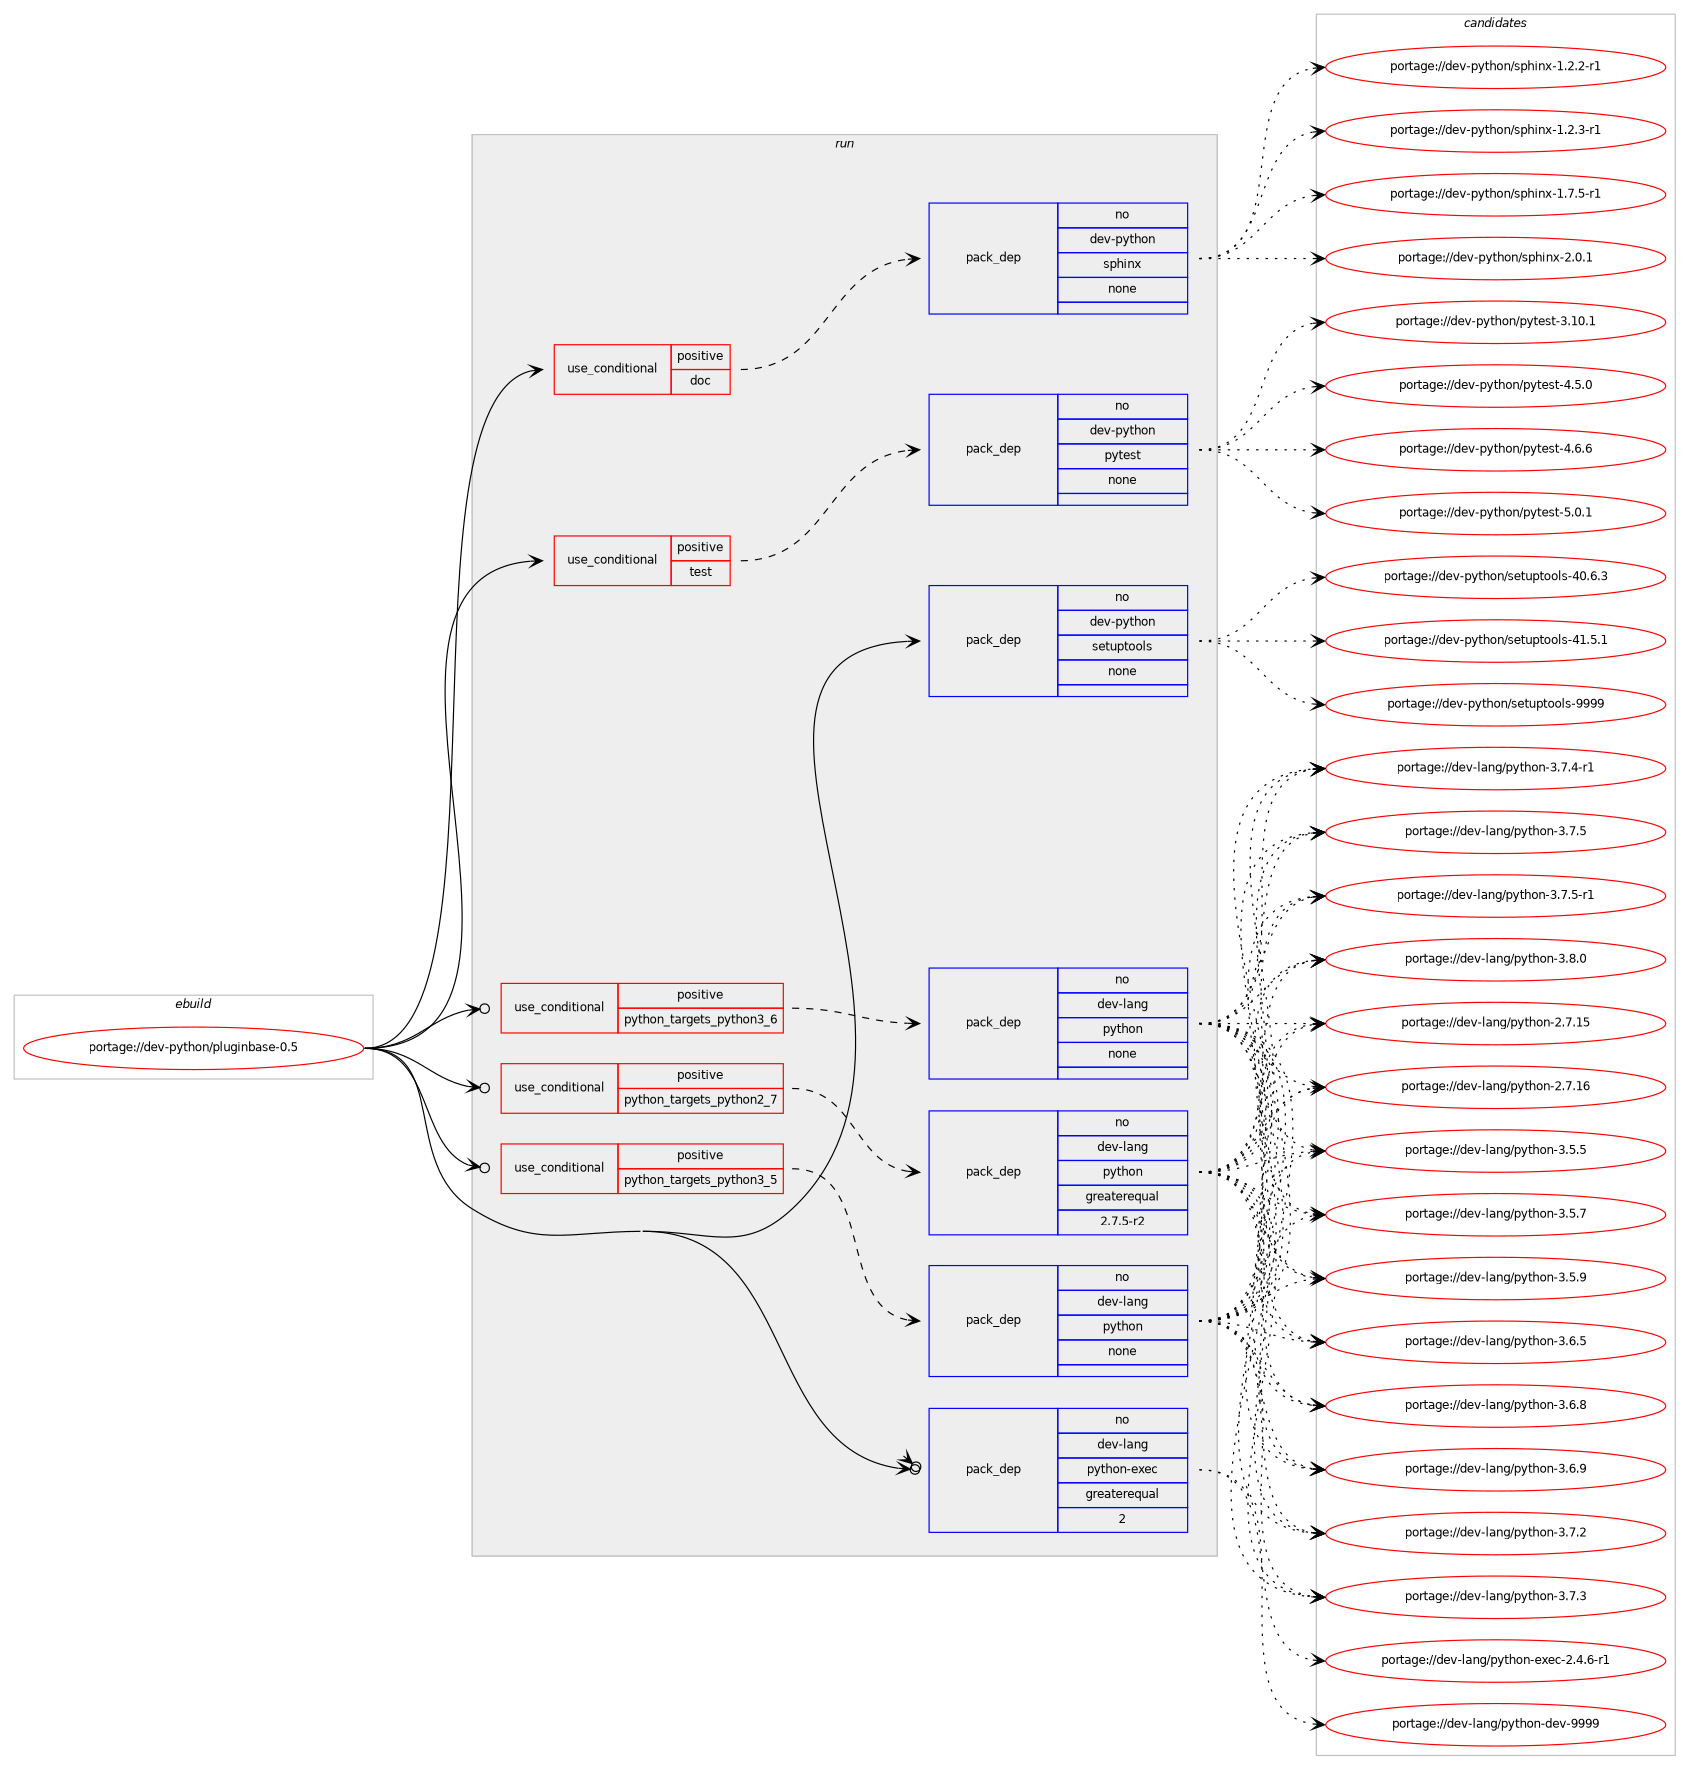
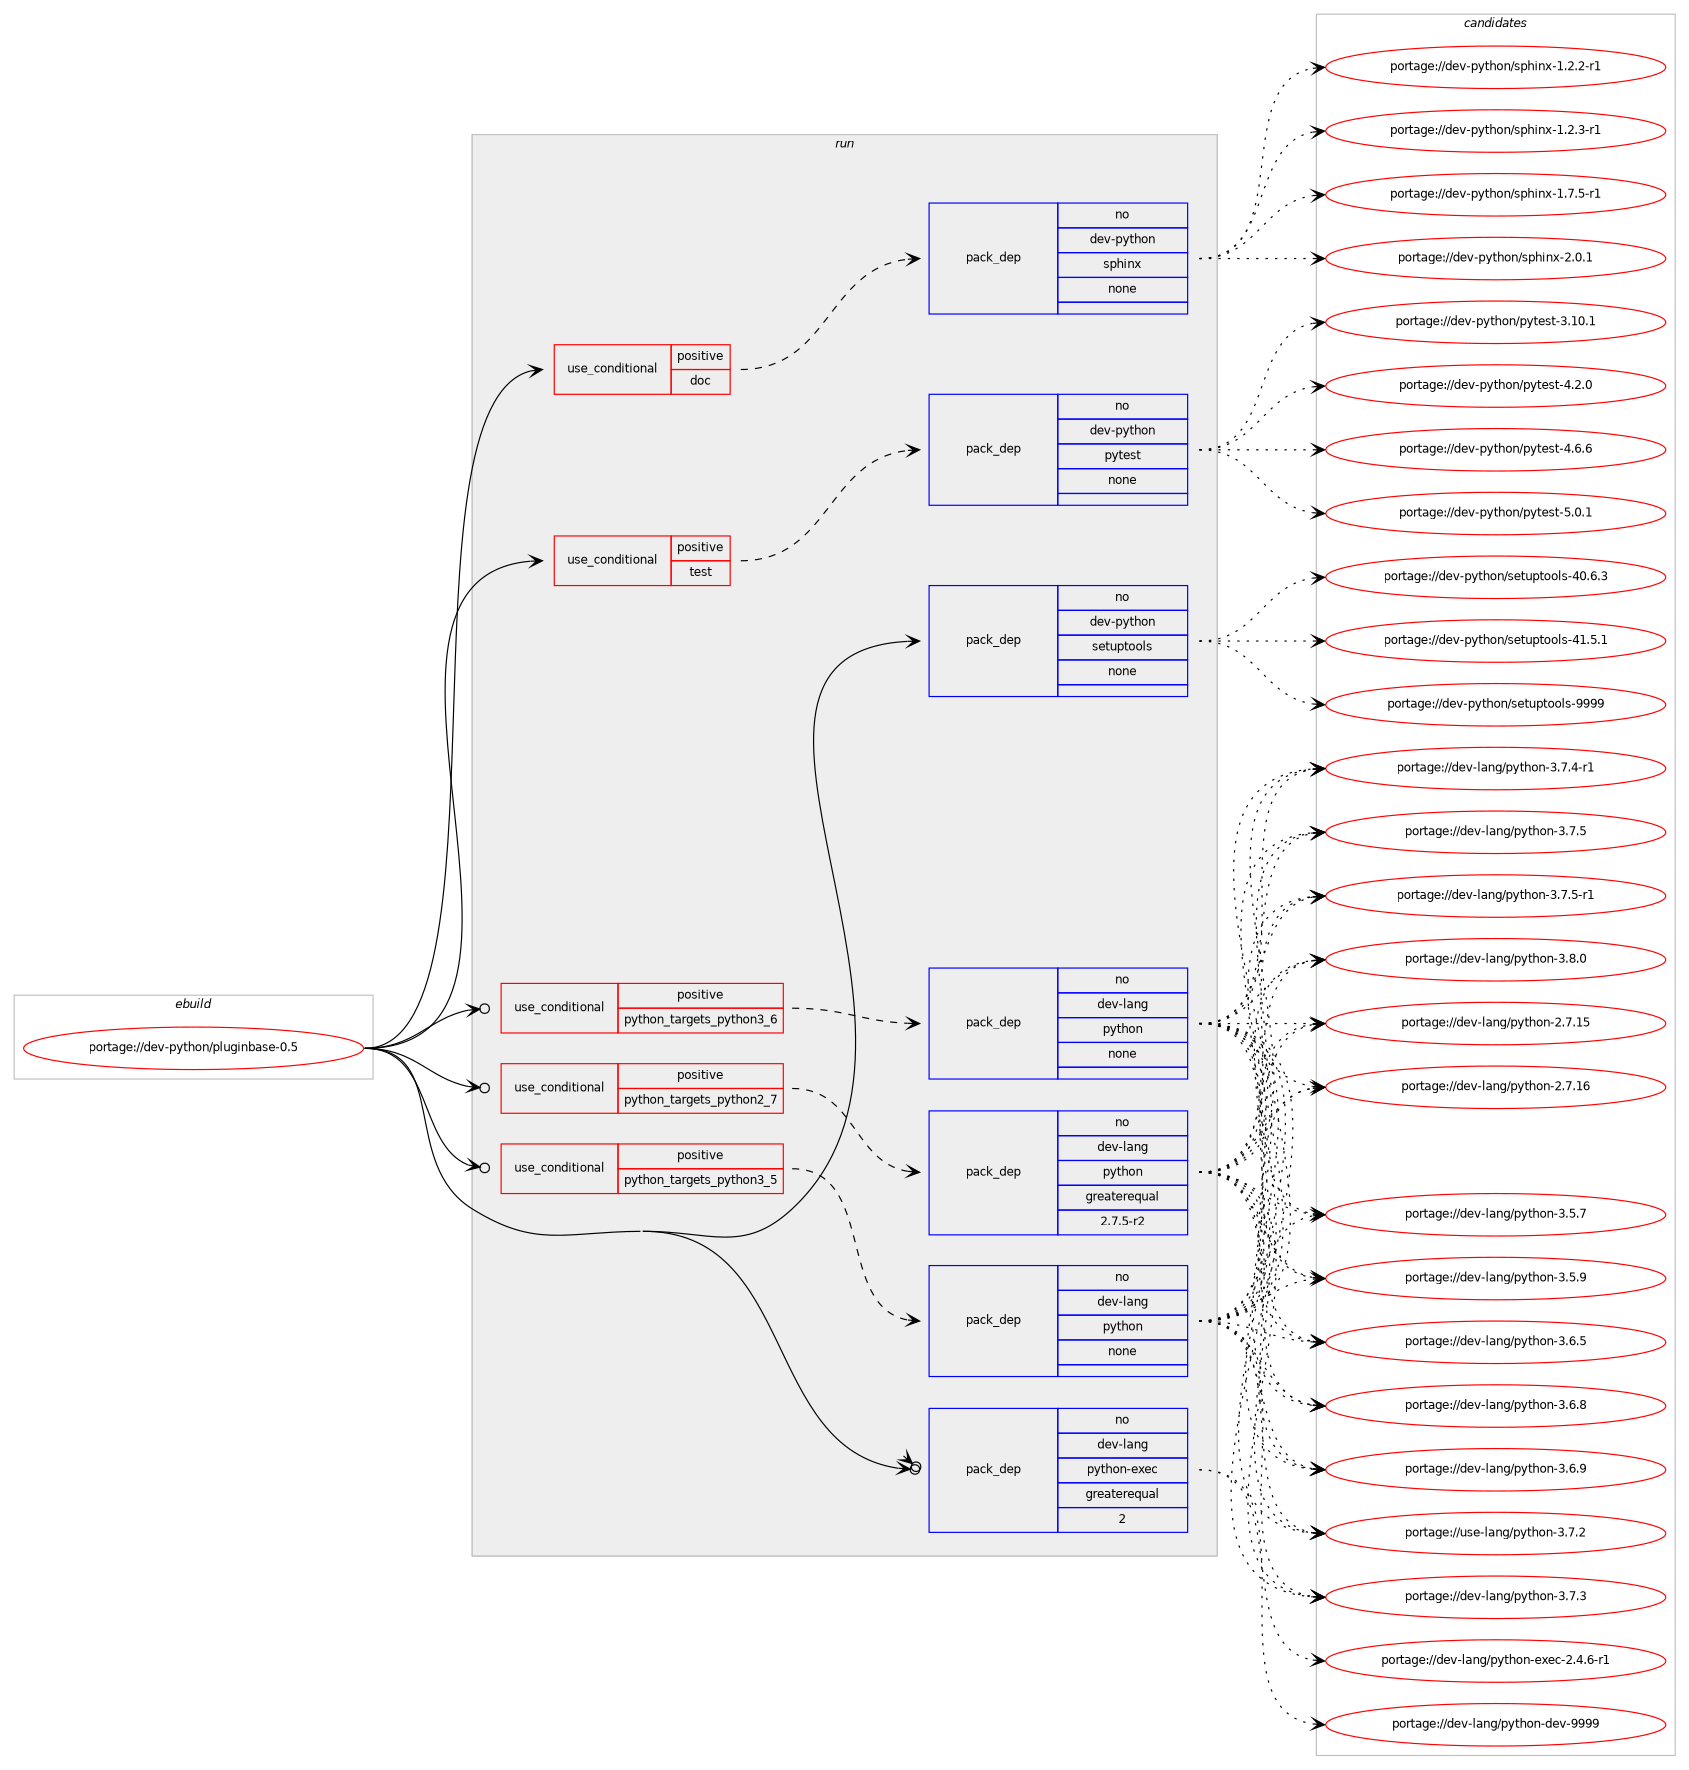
node "portage://dev-python/pytest-4.5.0": label "portage://dev-python/pytest-4.5.0" -> "portage://dev-python/pytest-4.2.0"
node "portage://dev-lang/python-3.5.5": removed
node "portage://dev-lang/python-3.7.2": label "portage://dev-lang/python-3.7.2" -> "portage://use-lang/python-3.7.2"
